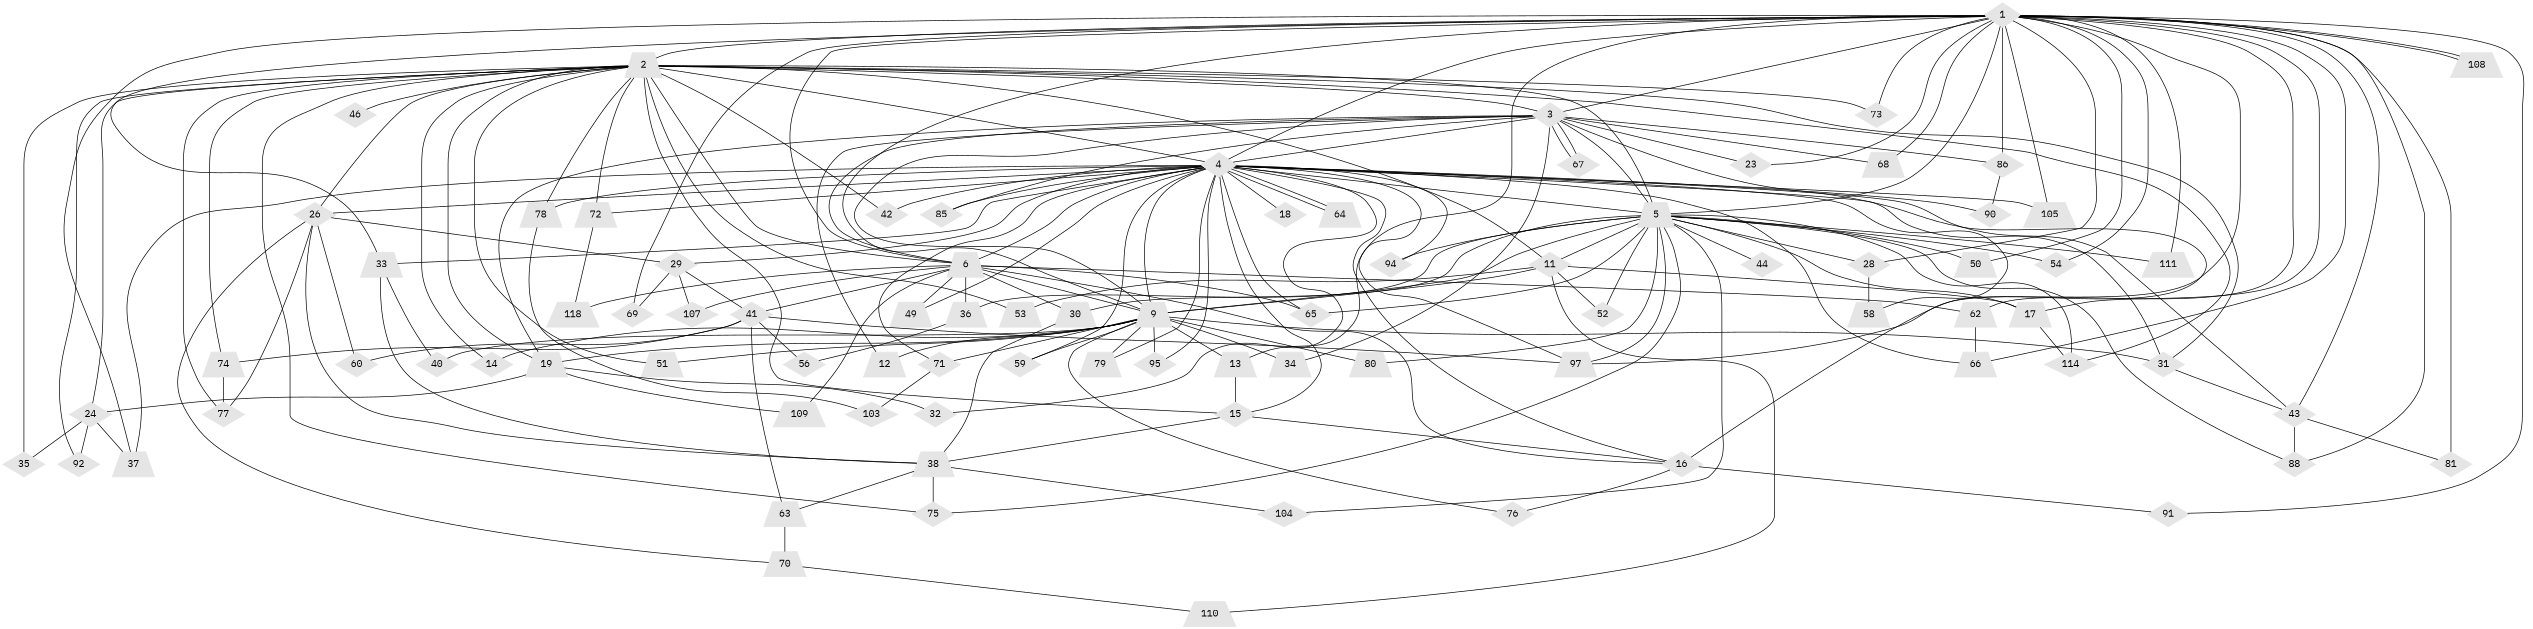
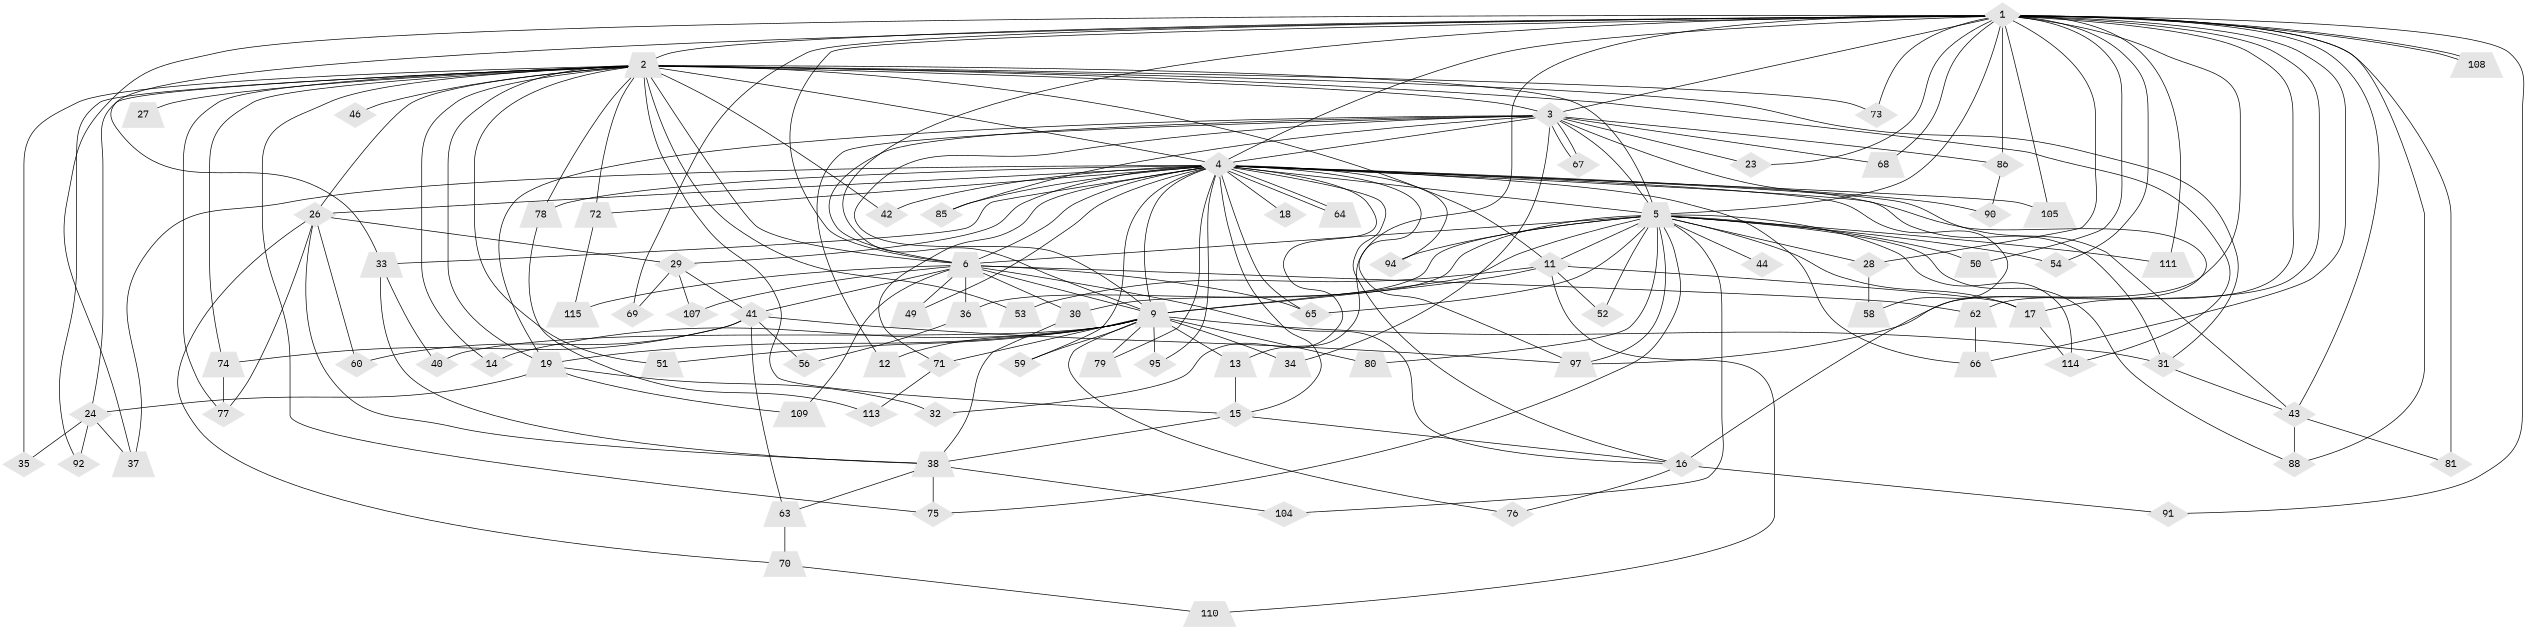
node "27": added
edge "5" -- "6": added
node "118": label "118" -> "115"
node "103": label "103" -> "113"
